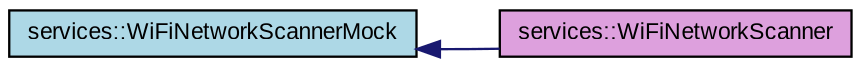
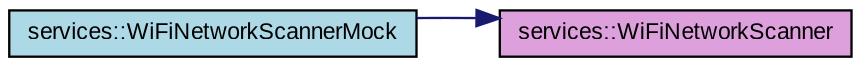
edge "services::WiFiNetworkScanner" -> "services::WiFiNetworkScannerMock": reversed
